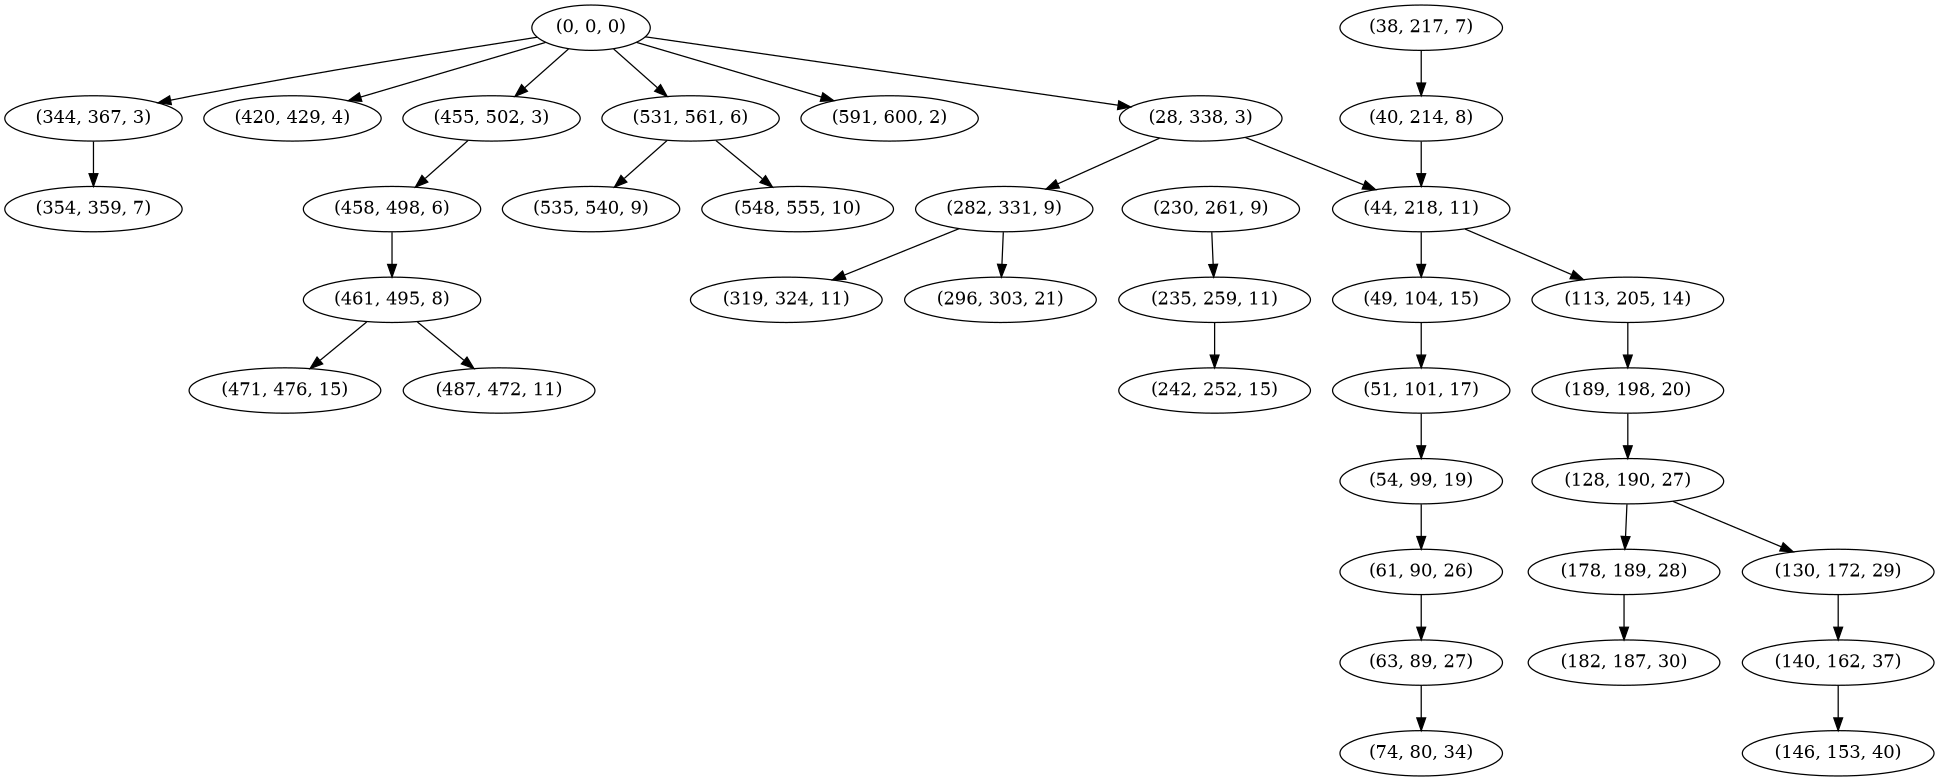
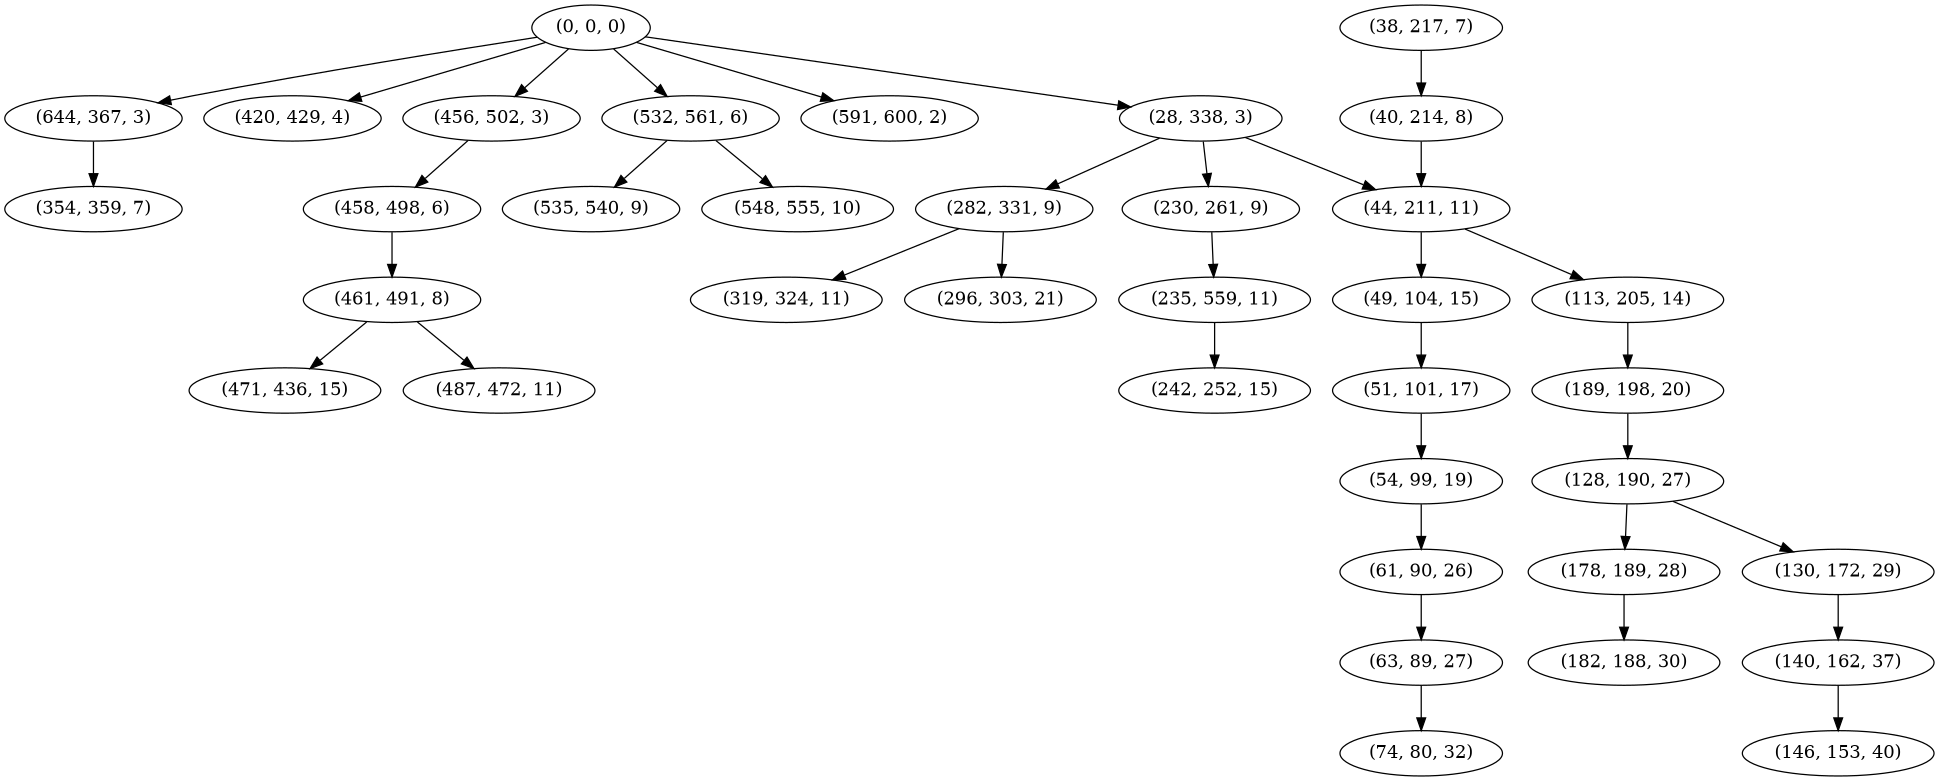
node "(344, 367, 3)": label "(344, 367, 3)" -> "(644, 367, 3)"
node "(455, 502, 3)": label "(455, 502, 3)" -> "(456, 502, 3)"
node "(531, 561, 6)": label "(531, 561, 6)" -> "(532, 561, 6)"
edge "(28, 338, 3)" -> "(230, 261, 9)": added
node "(44, 218, 11)": label "(44, 218, 11)" -> "(44, 211, 11)"
node "(461, 495, 8)": label "(461, 495, 8)" -> "(461, 491, 8)"
node "(235, 259, 11)": label "(235, 259, 11)" -> "(235, 559, 11)"
node "(471, 476, 15)": label "(471, 476, 15)" -> "(471, 436, 15)"
node "(182, 187, 30)": label "(182, 187, 30)" -> "(182, 188, 30)"
node "(74, 80, 34)": label "(74, 80, 34)" -> "(74, 80, 32)"
